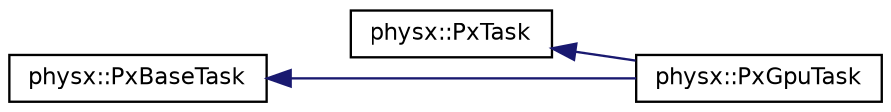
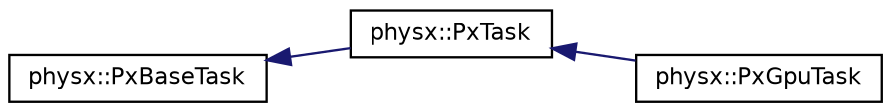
edge "physx::PxGpuTask" -> "physx::PxBaseTask": now "physx::PxTask" -> "physx::PxBaseTask"
